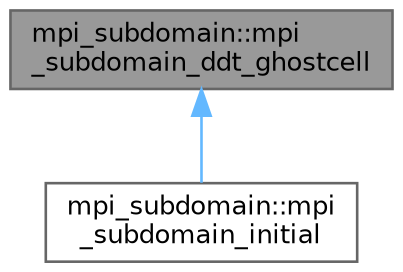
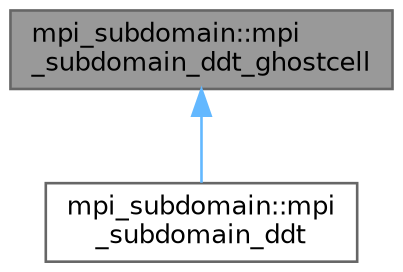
node "mpi_subdomain::mpi _subdomain_initial": label "mpi_subdomain::mpi _subdomain_initial" -> "mpi_subdomain::mpi _subdomain_ddt"
